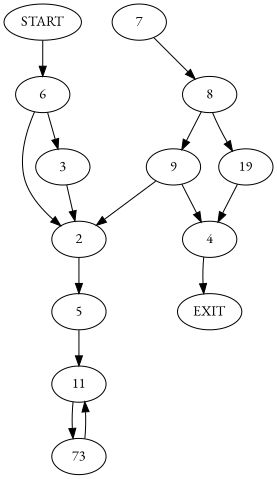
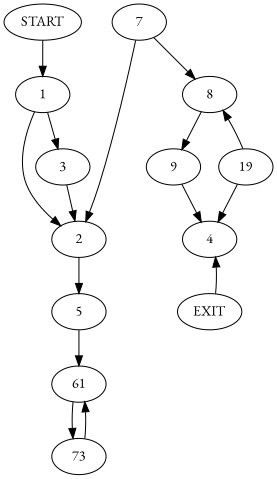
node "6": label "6" -> "1"
edge "8" -> "19": reversed
edge "9" -> "2": now "7" -> "2"
edge "4" -> "EXIT": reversed
node "11": label "11" -> "61"
